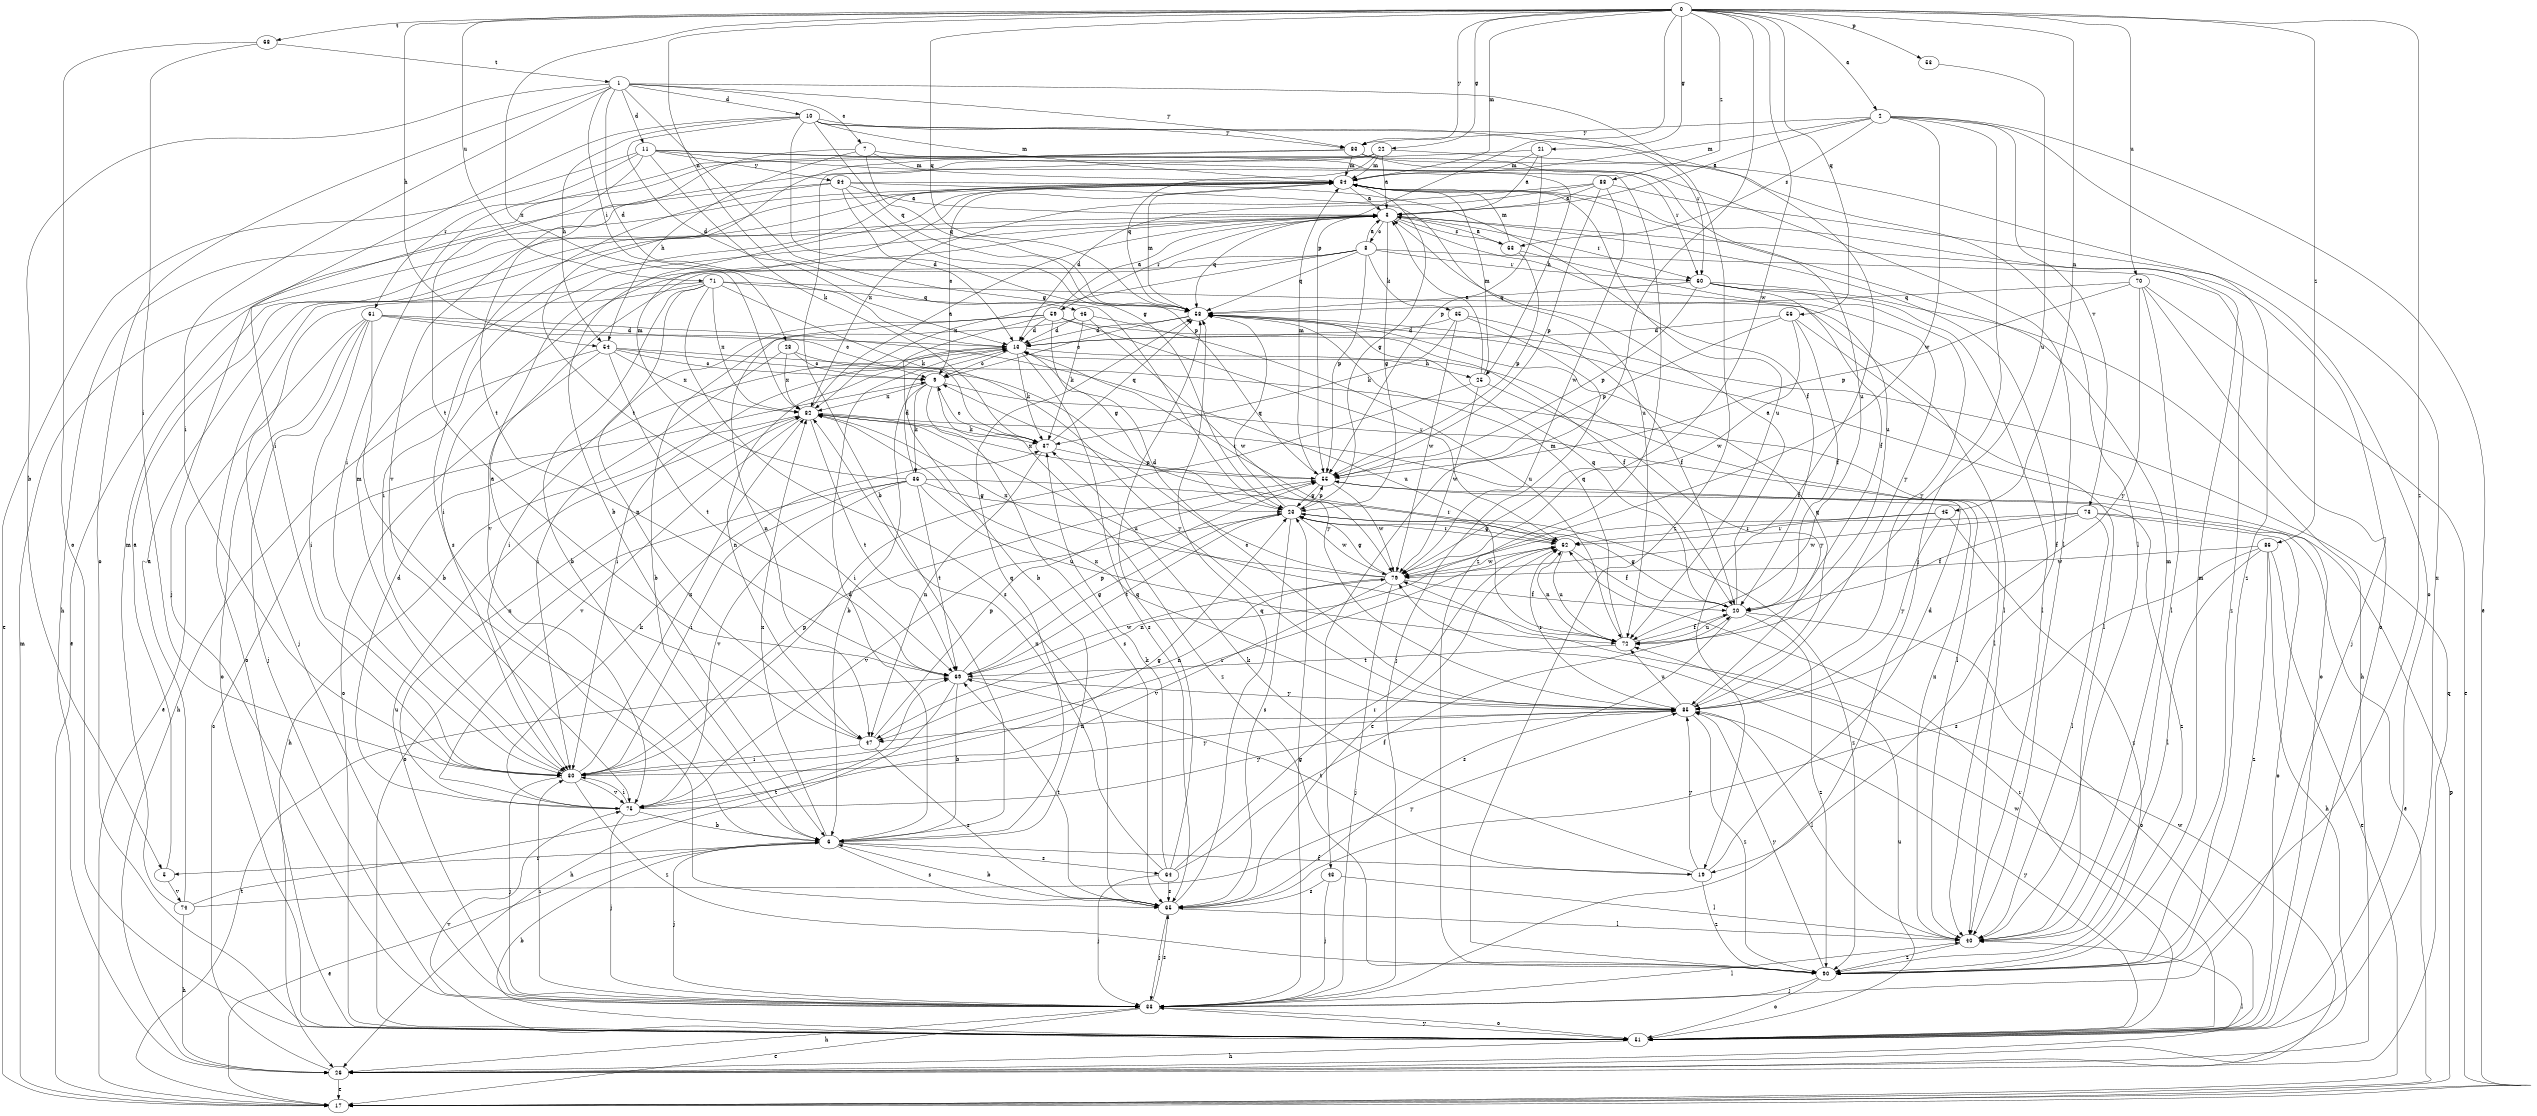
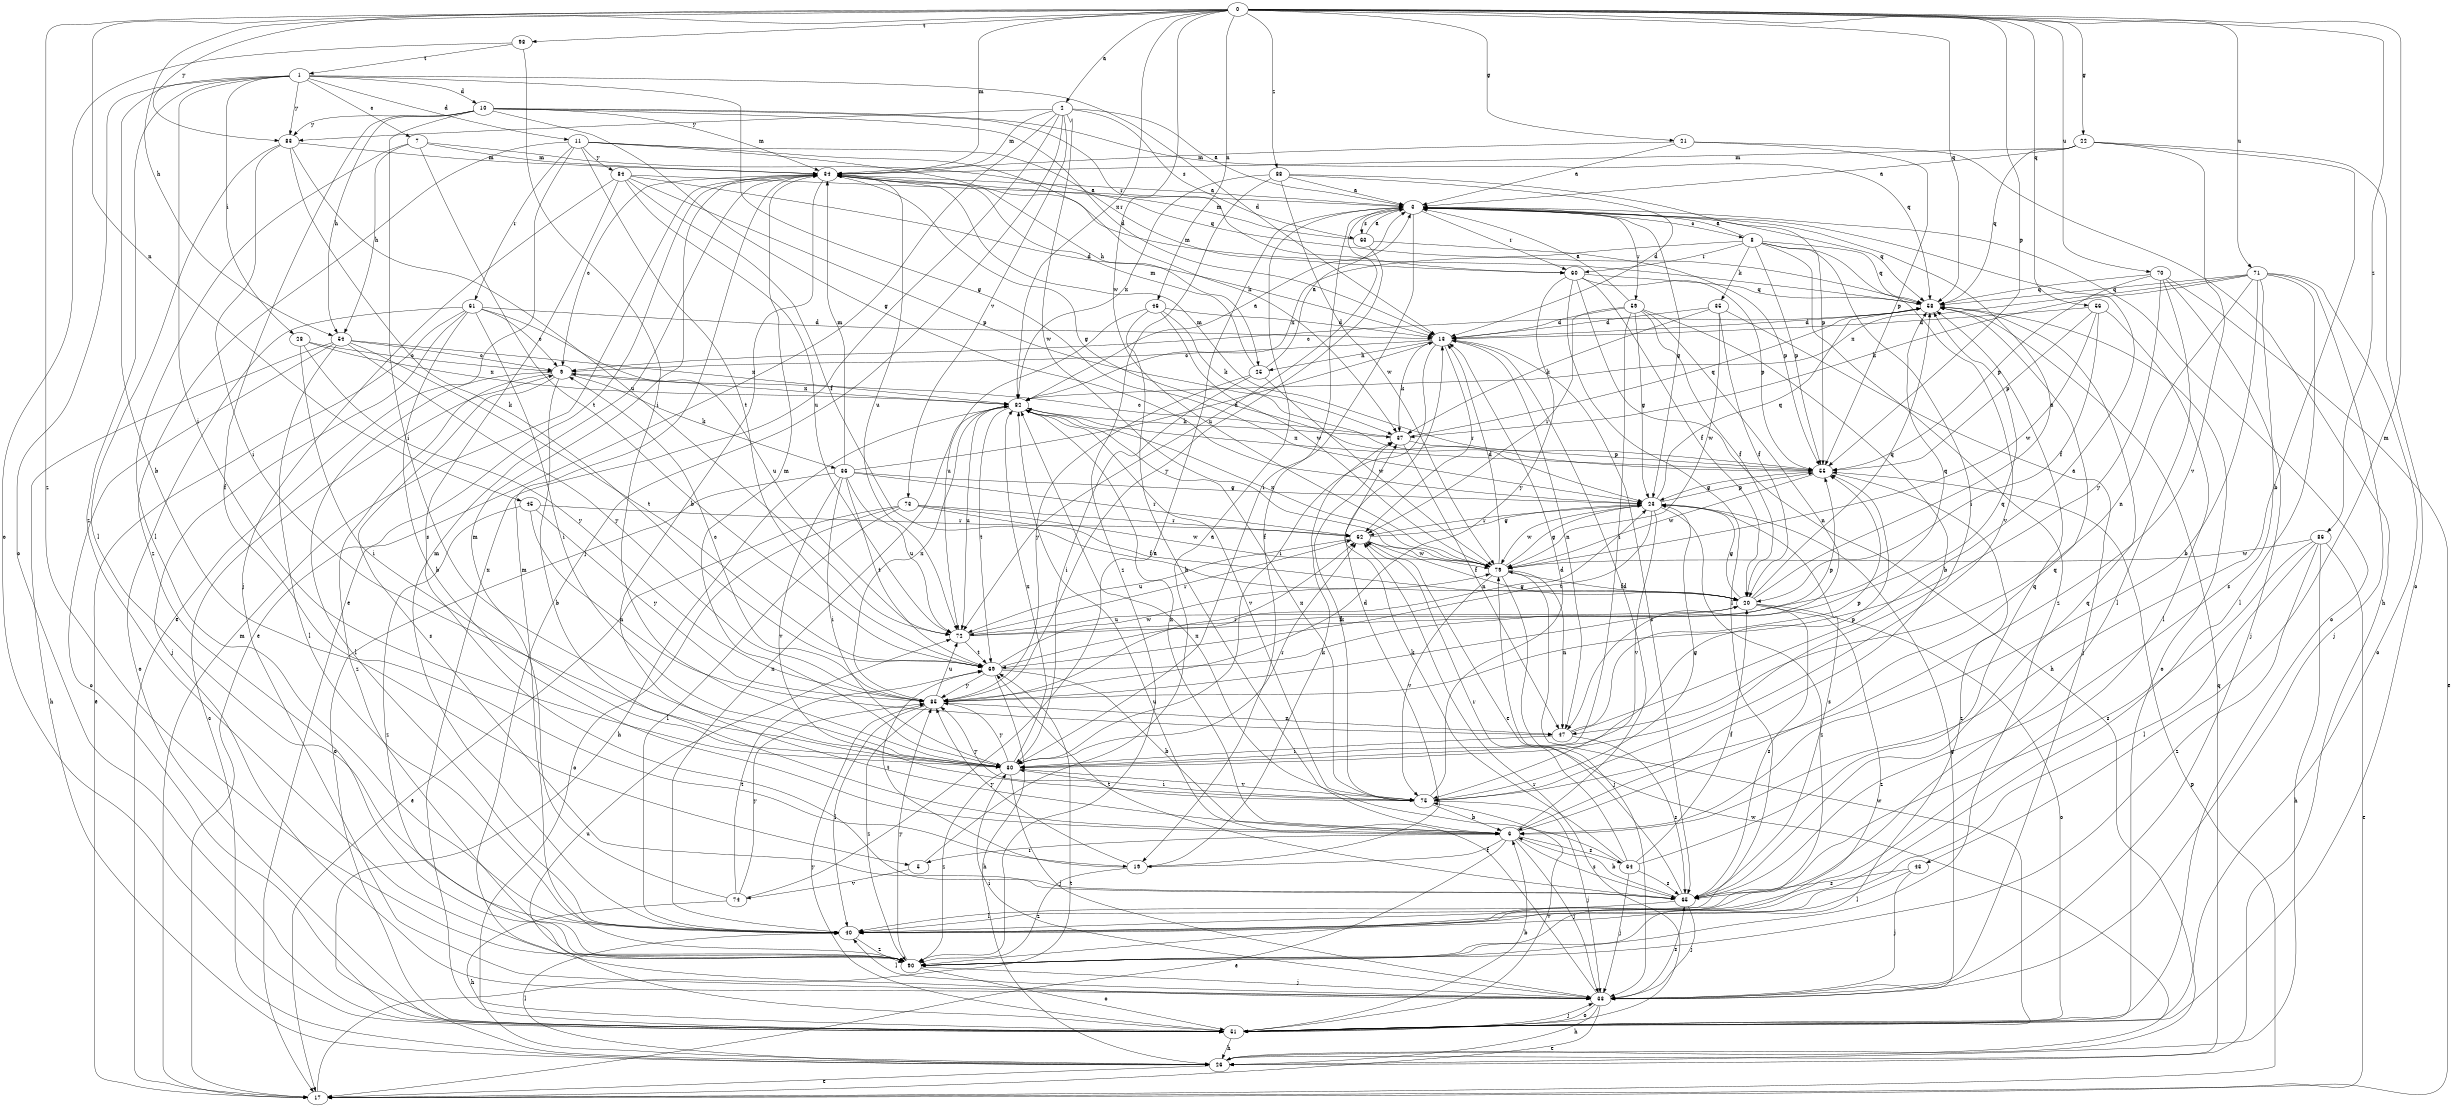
node "68": label "68" -> "98"
node "53": removed
edge "83" -> "69": label "t" -> "k"
edge "72" -> "62": label "n" -> "r"
edge "51" -> "33": label "y" -> "j"
